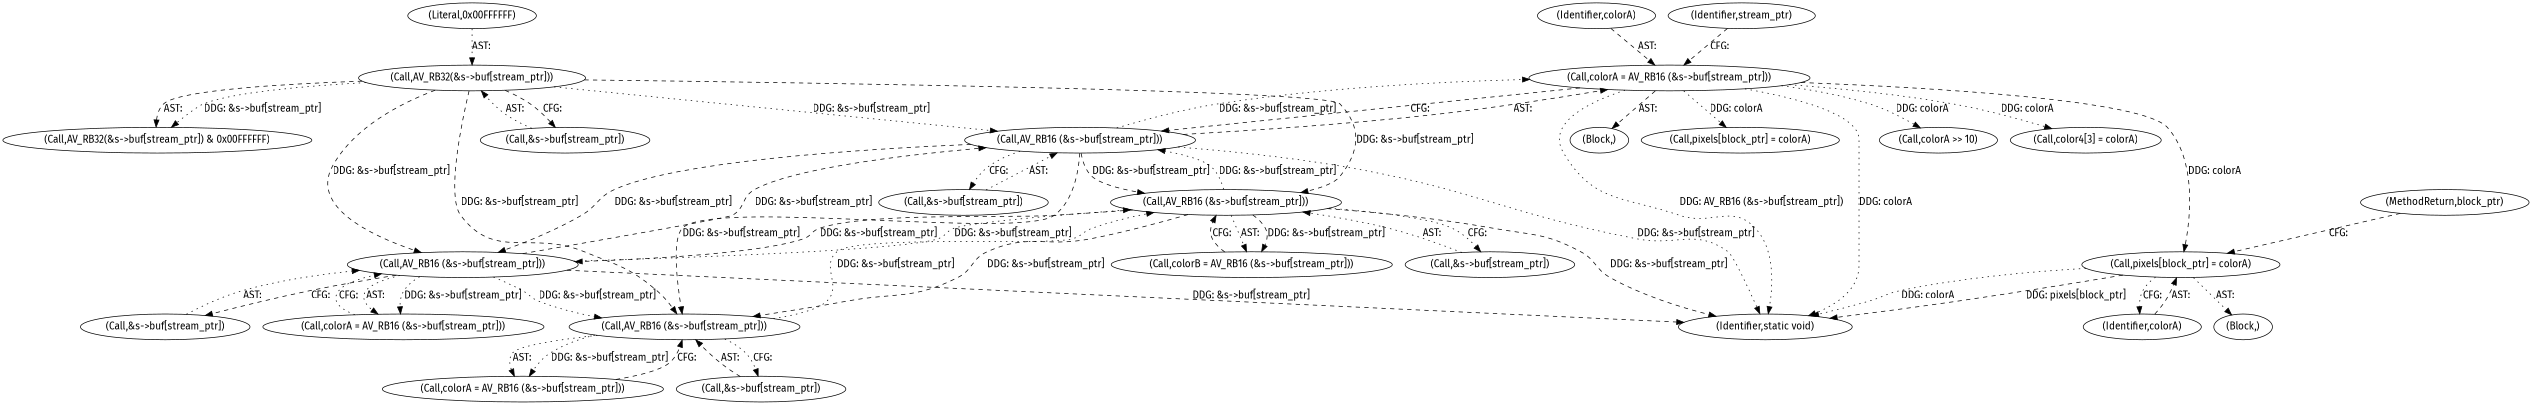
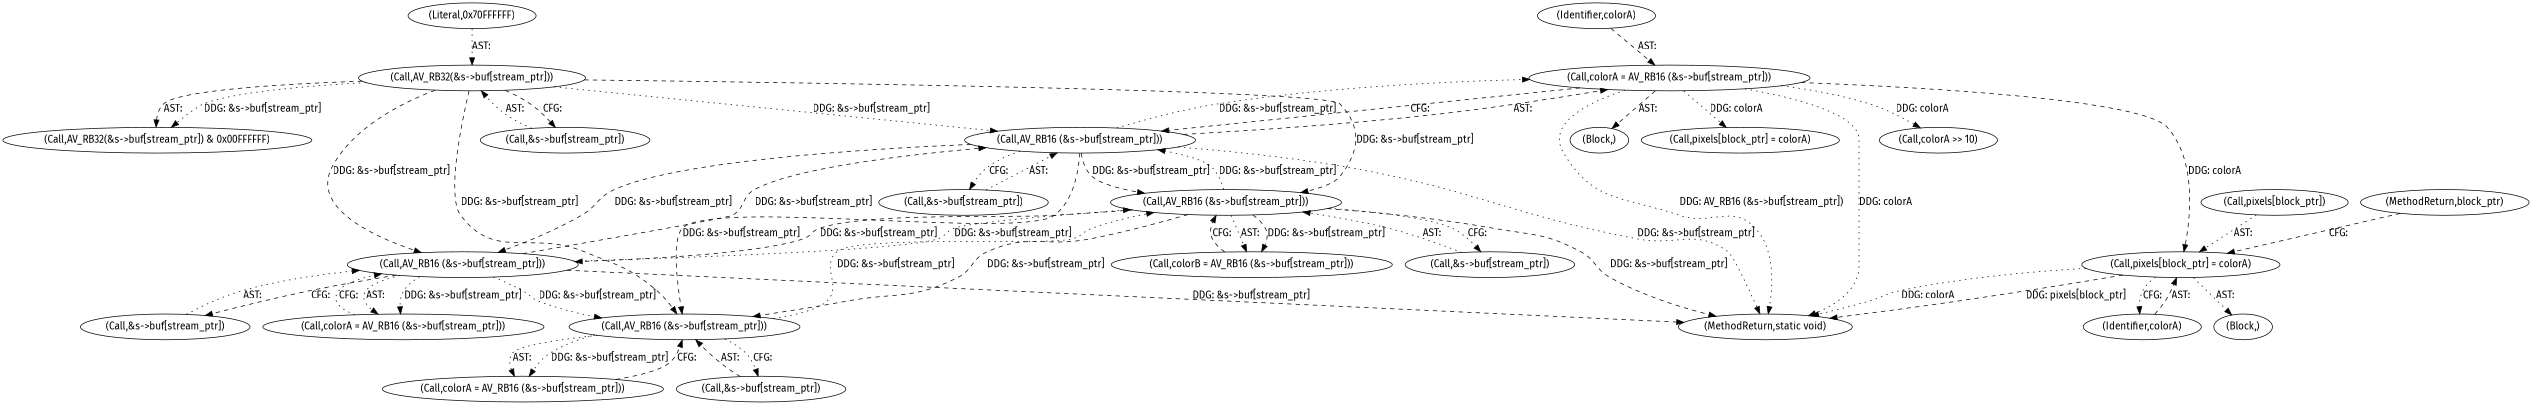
node "(Literal,0x00FFFFFF)": label "(Literal,0x00FFFFFF)" -> "(Literal,0x70FFFFFF)"
node "(Identifier,stream_ptr)": removed
node "(Call,color4[3] = colorA)": removed
node "(Call,pixels[block_ptr])": added
node "(Identifier,static void)": label "(Identifier,static void)" -> "(MethodReturn,static void)"
